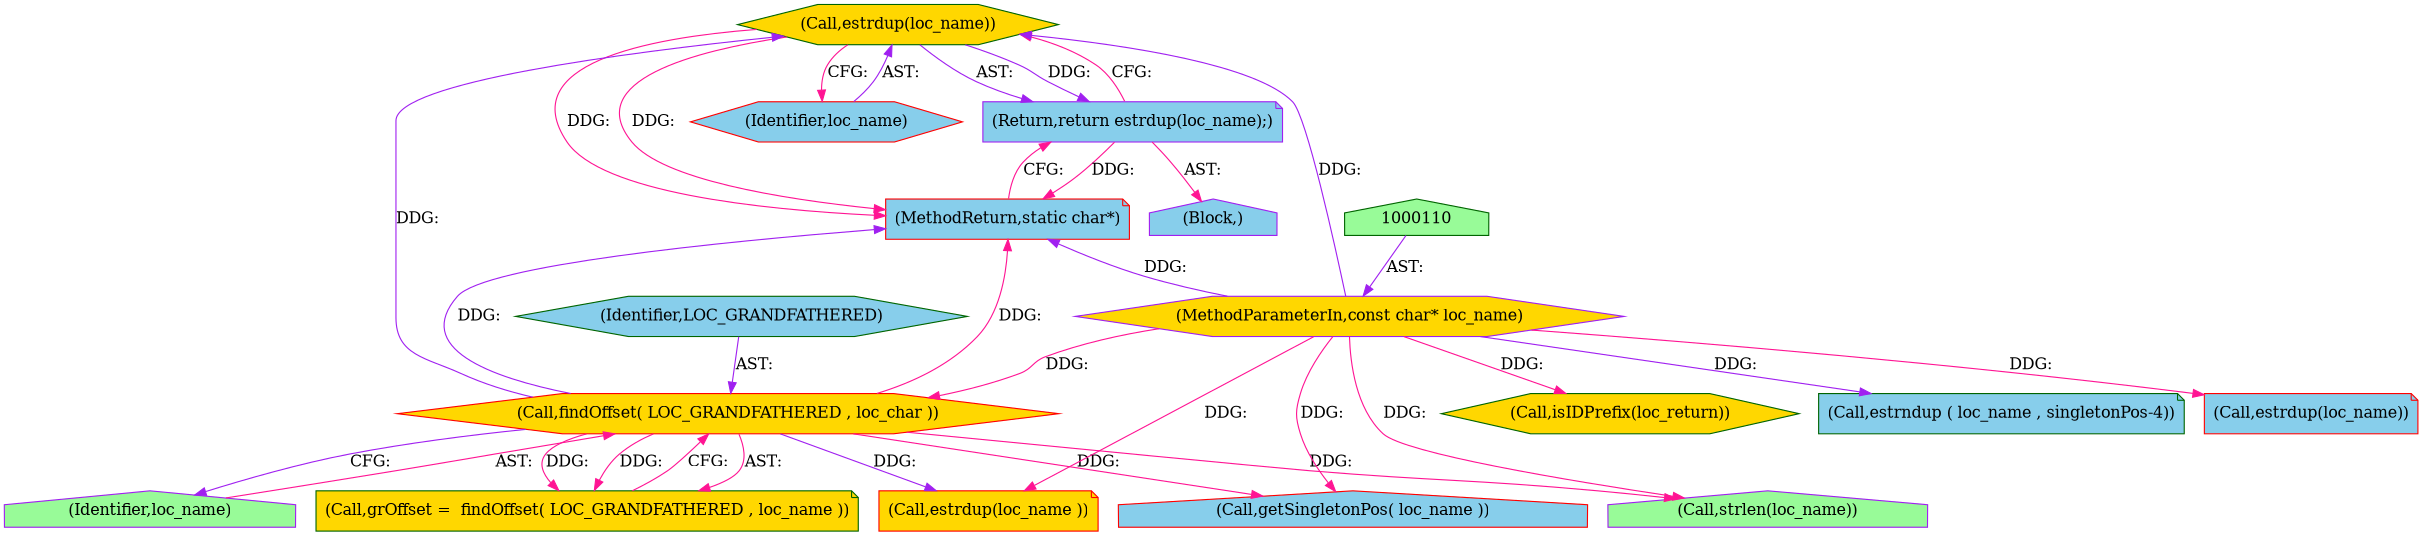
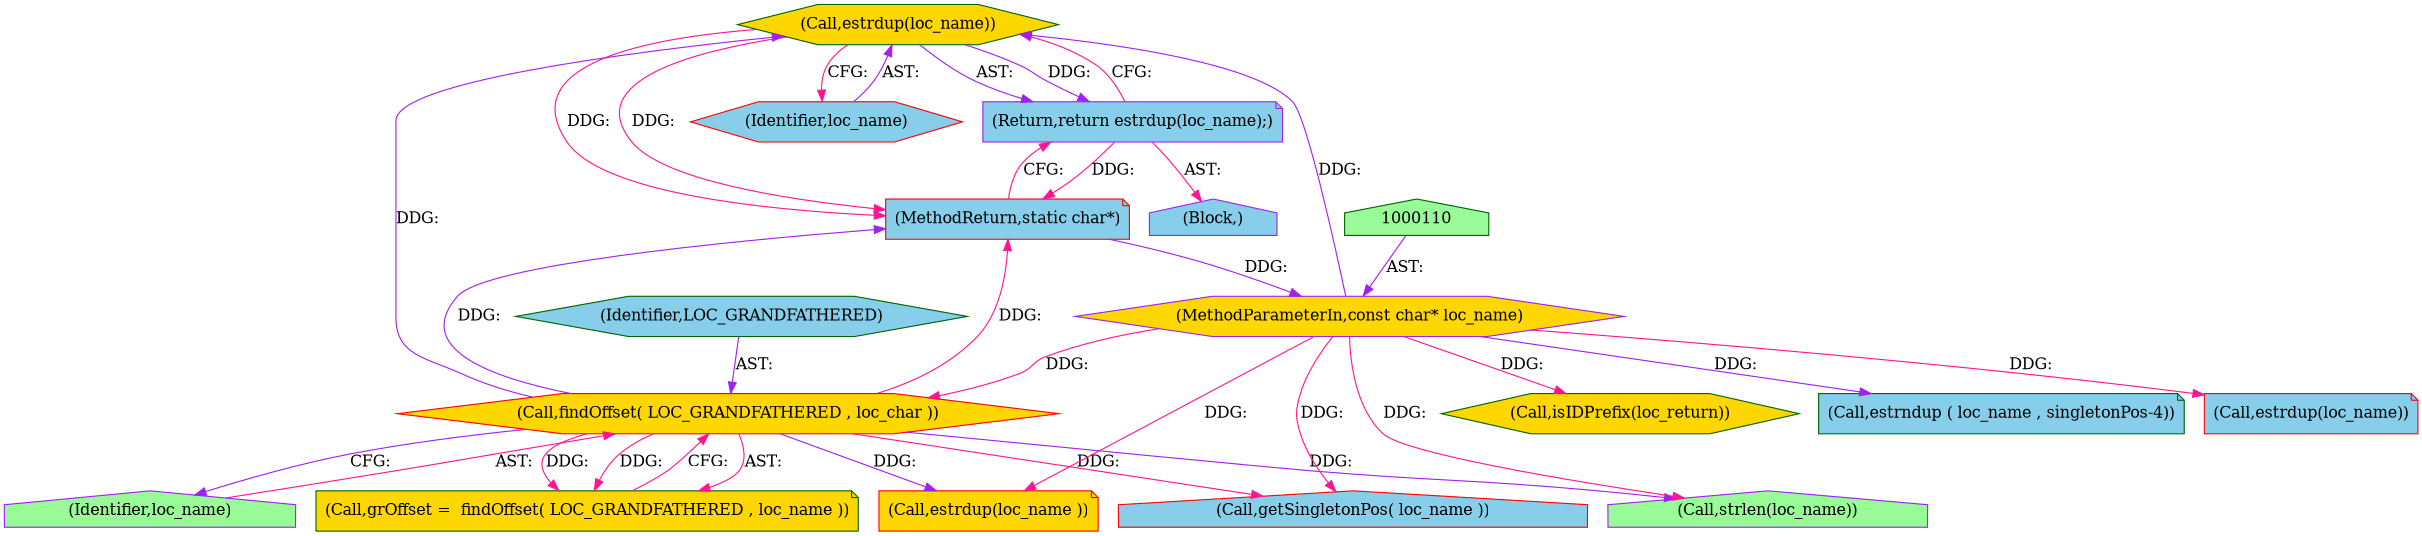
edge "(MethodParameterIn,const char* loc_name)" -> "(MethodReturn,static char*)": reversed
edge "(Call,findOffset( LOC_GRANDFATHERED , loc_char ))" -> "(Call,strlen(loc_name))": color deeppink -> purple
